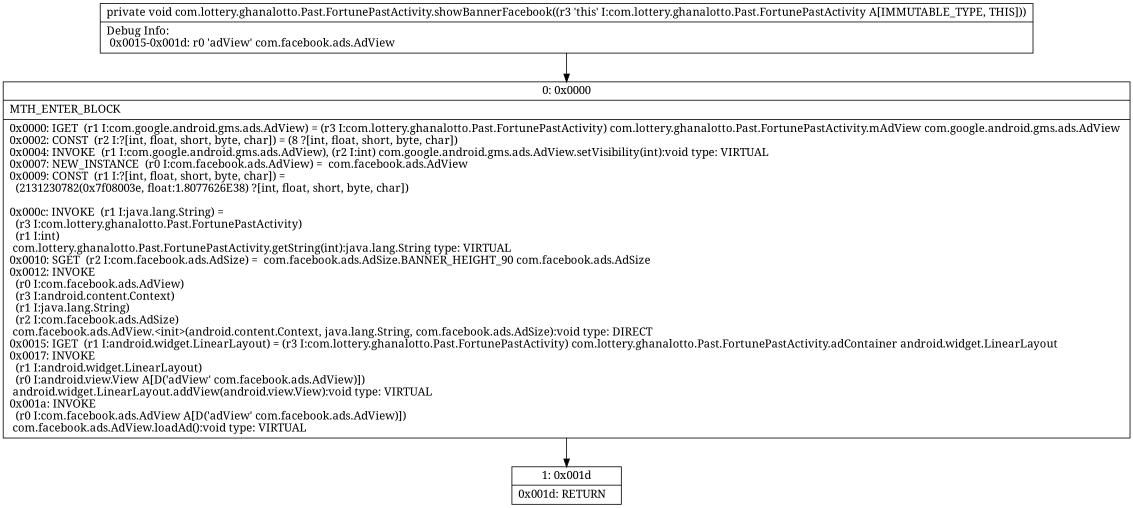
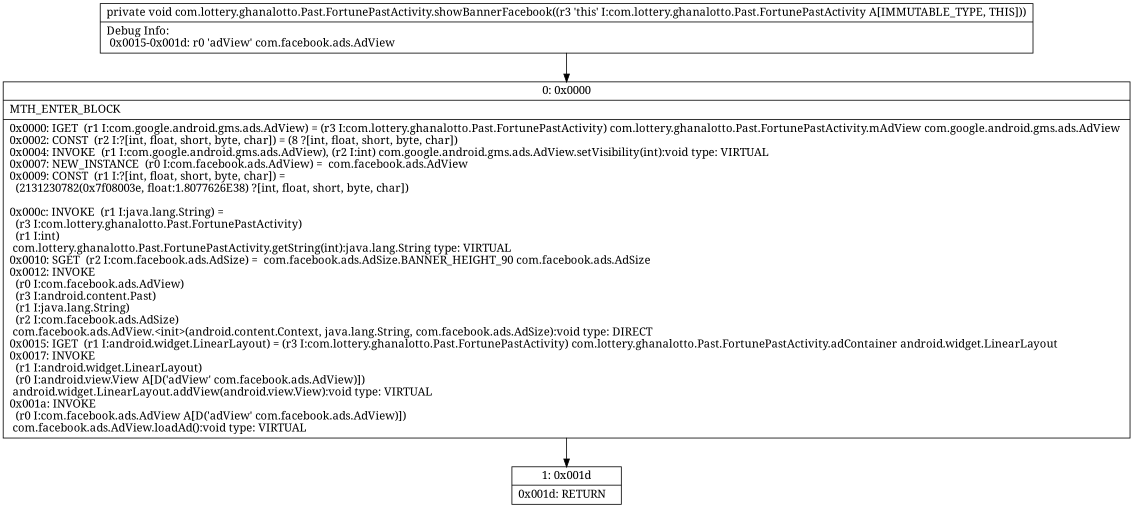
node "0: 0x0000": text "(r3 I:android.content.Context)" -> "(r3 I:android.content.Past)"
